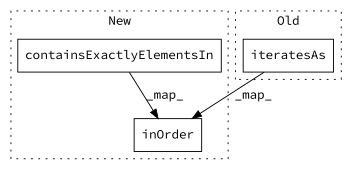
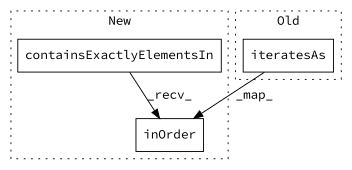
edge "containsExactlyElementsIn" -> "inOrder": label "_map_" -> "_recv_"
